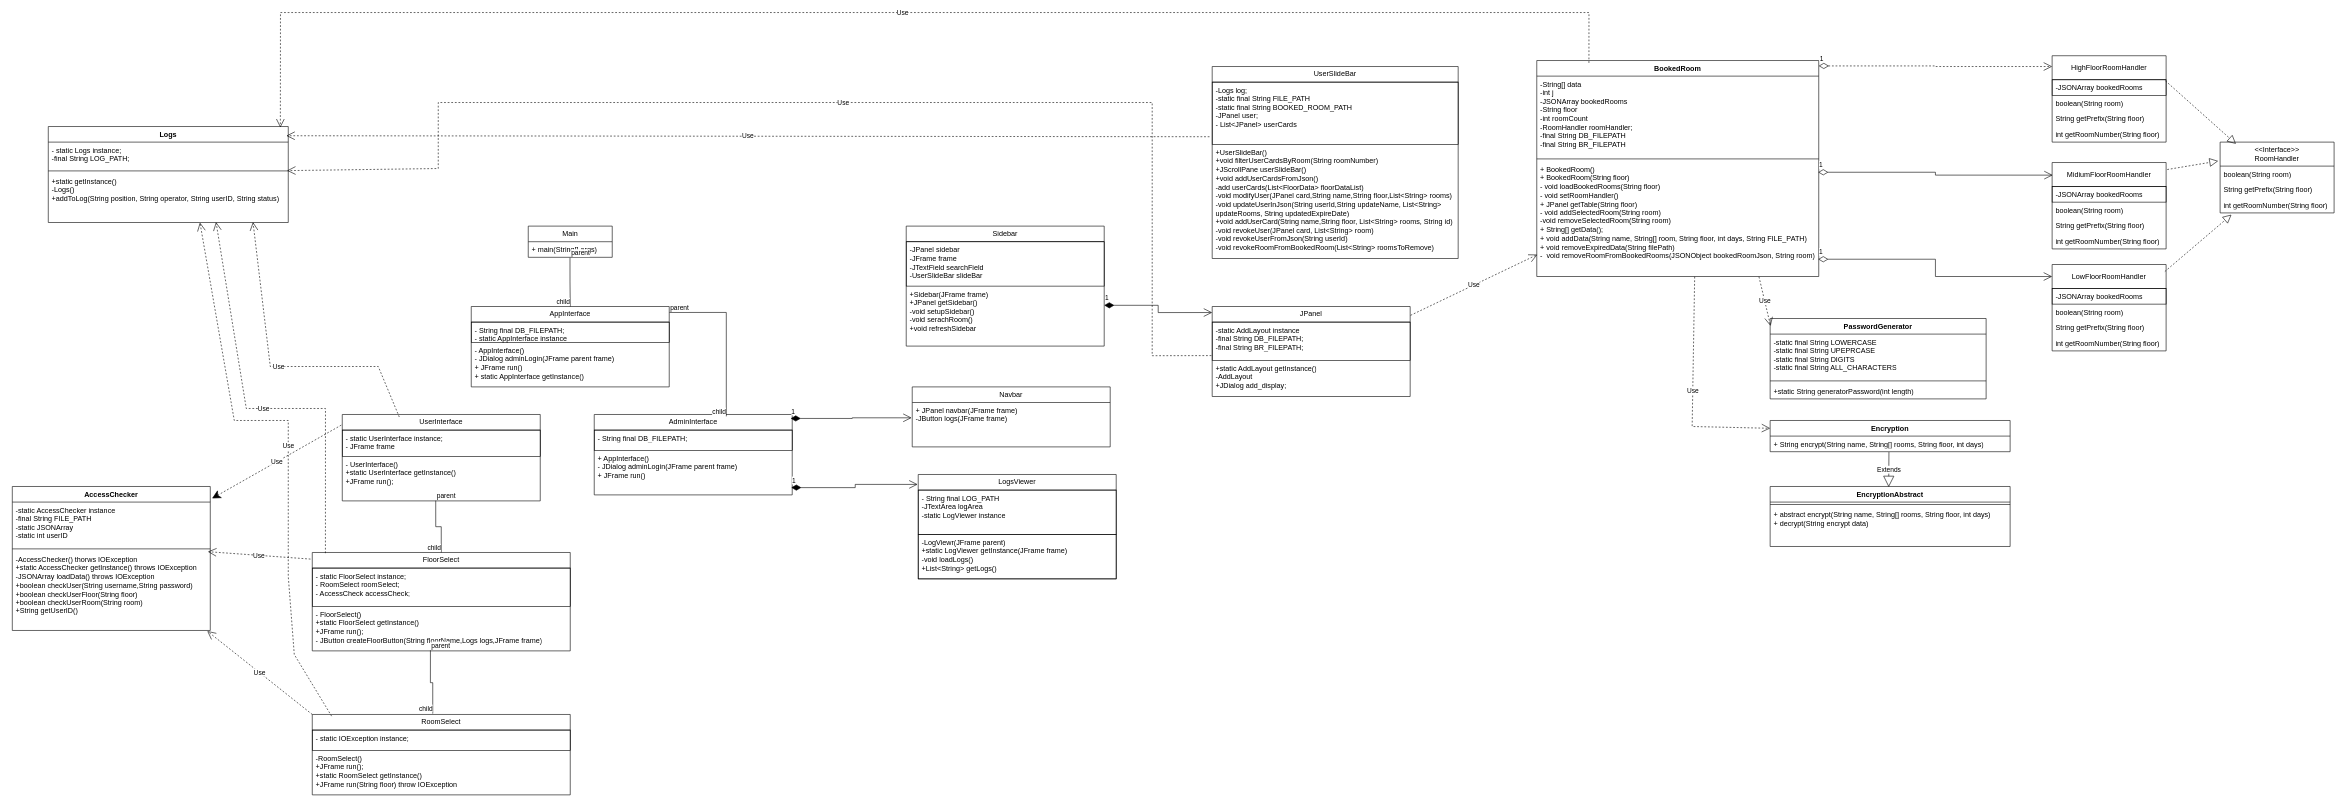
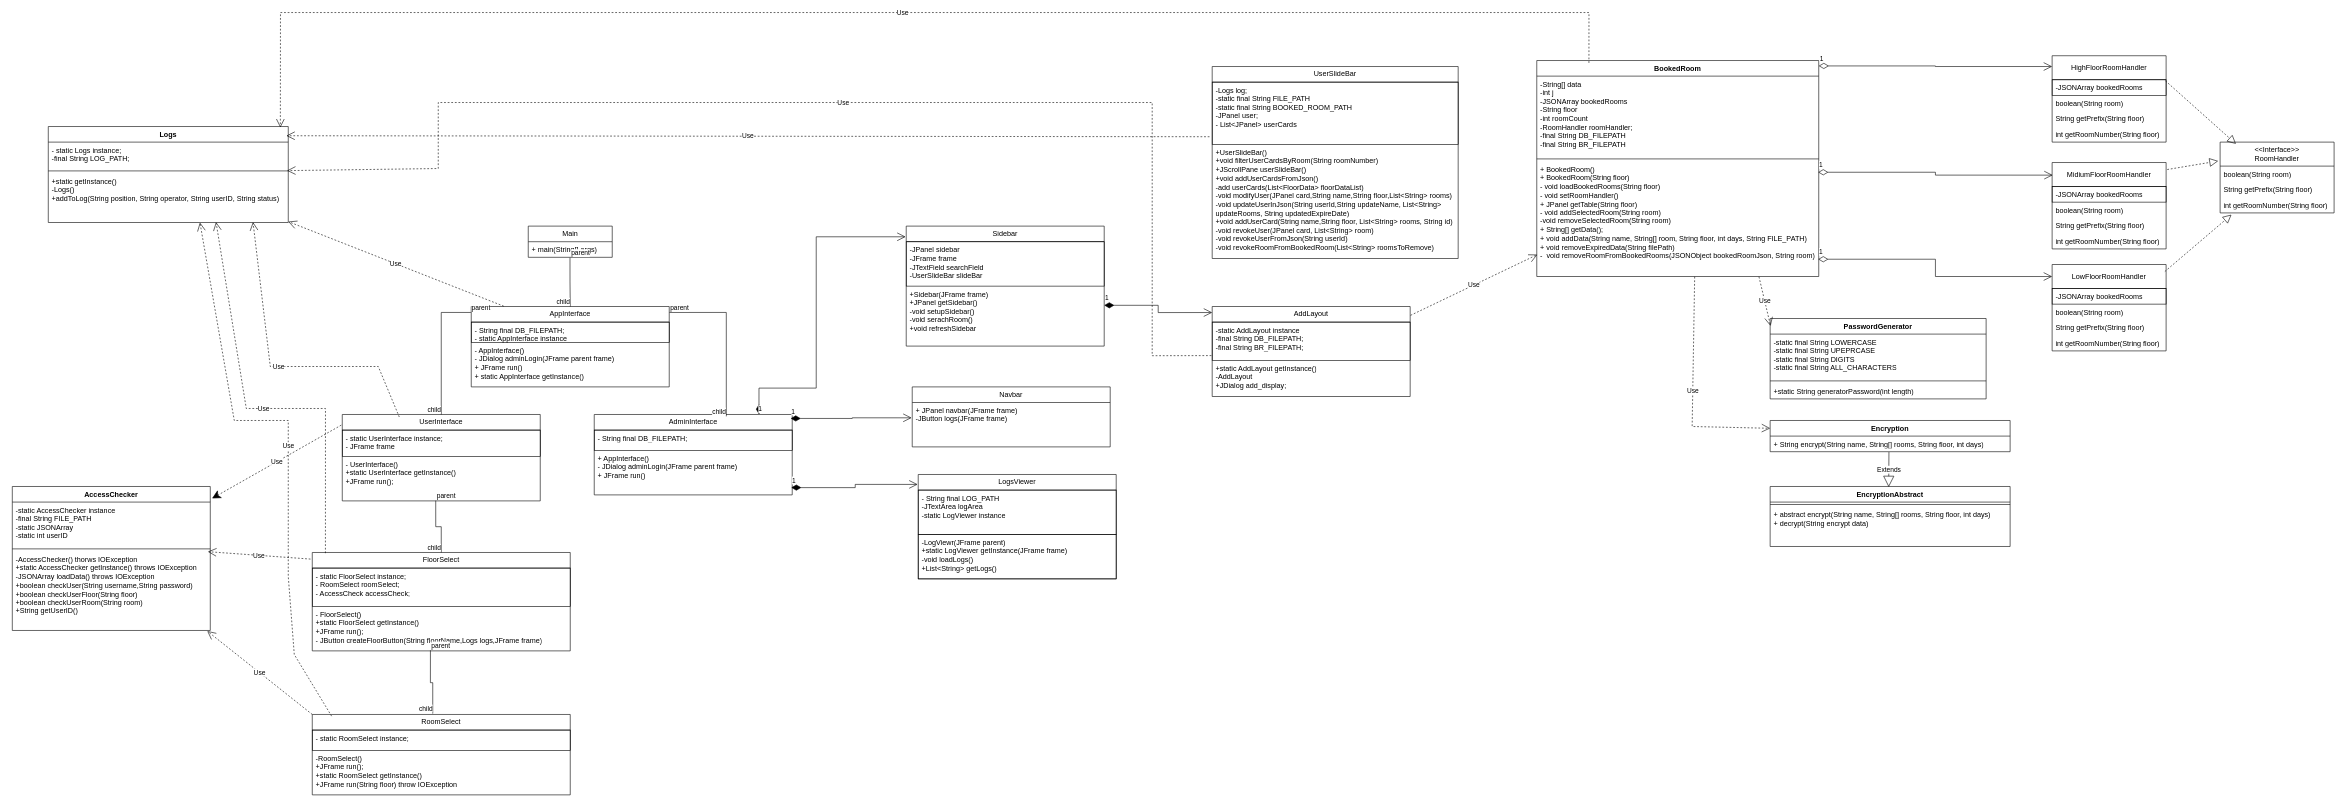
edge "HighFloorRoomHandler" -- "BookedRoom": style dashed -> solid
edge "AppInterface" -> "Logs": added, label "Use"
edge "Sidebar" -- "AdminInterface": added, label "1"
node "JPanel": label "JPanel" -> "AddLayout"
edge "AppInterface" -- "UserInterface": added, labels "parent", "child"
node "- static IOException instance;": label "- static IOException instance;" -> "- static RoomSelect instance;"
